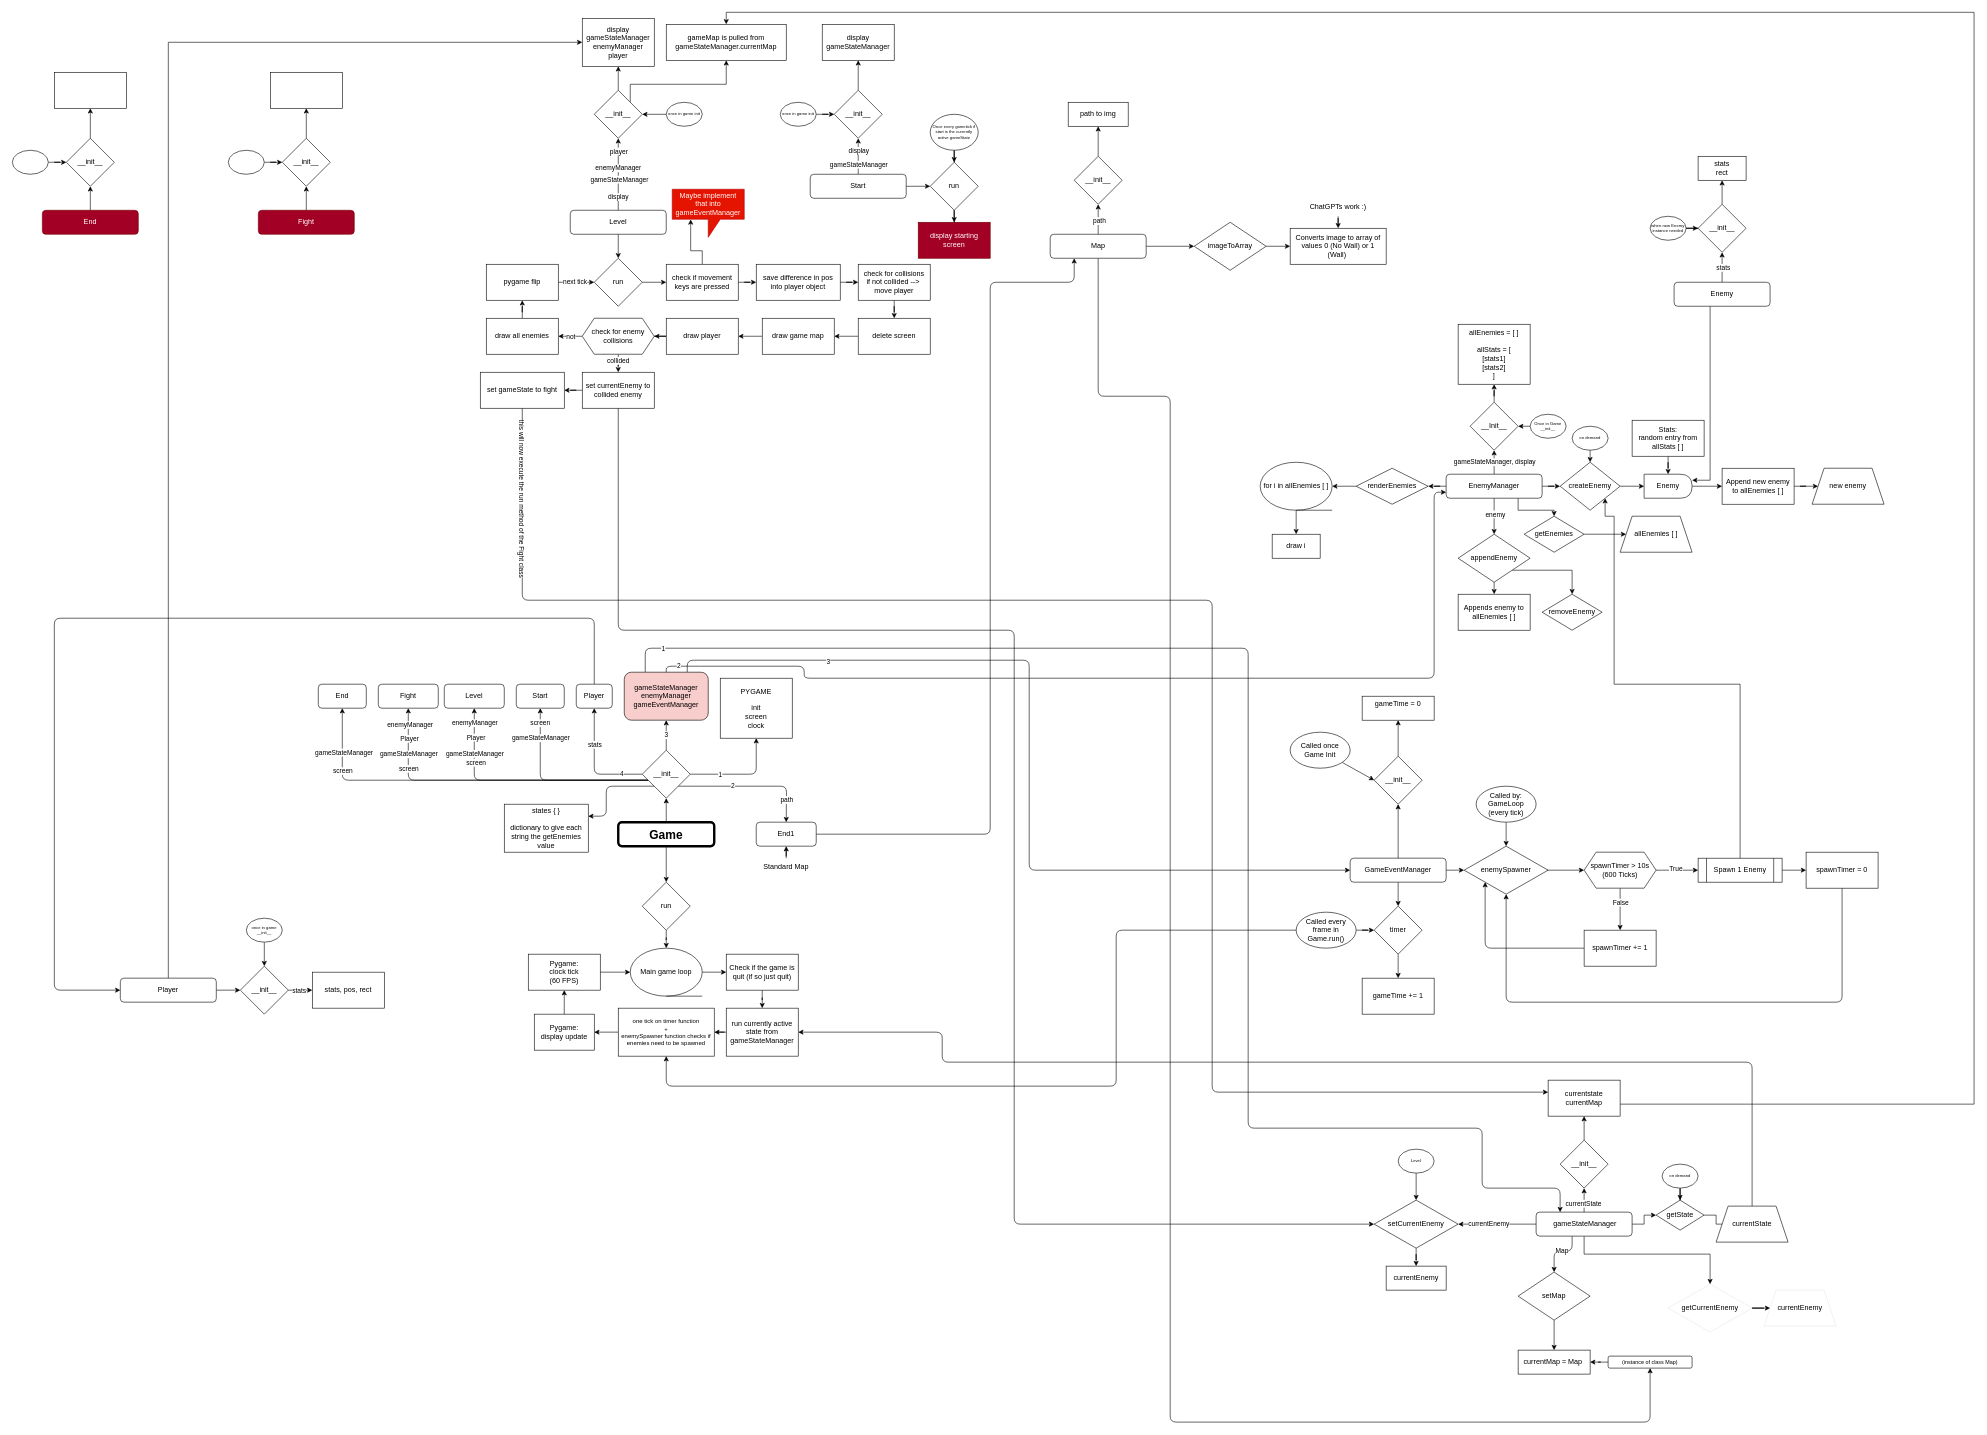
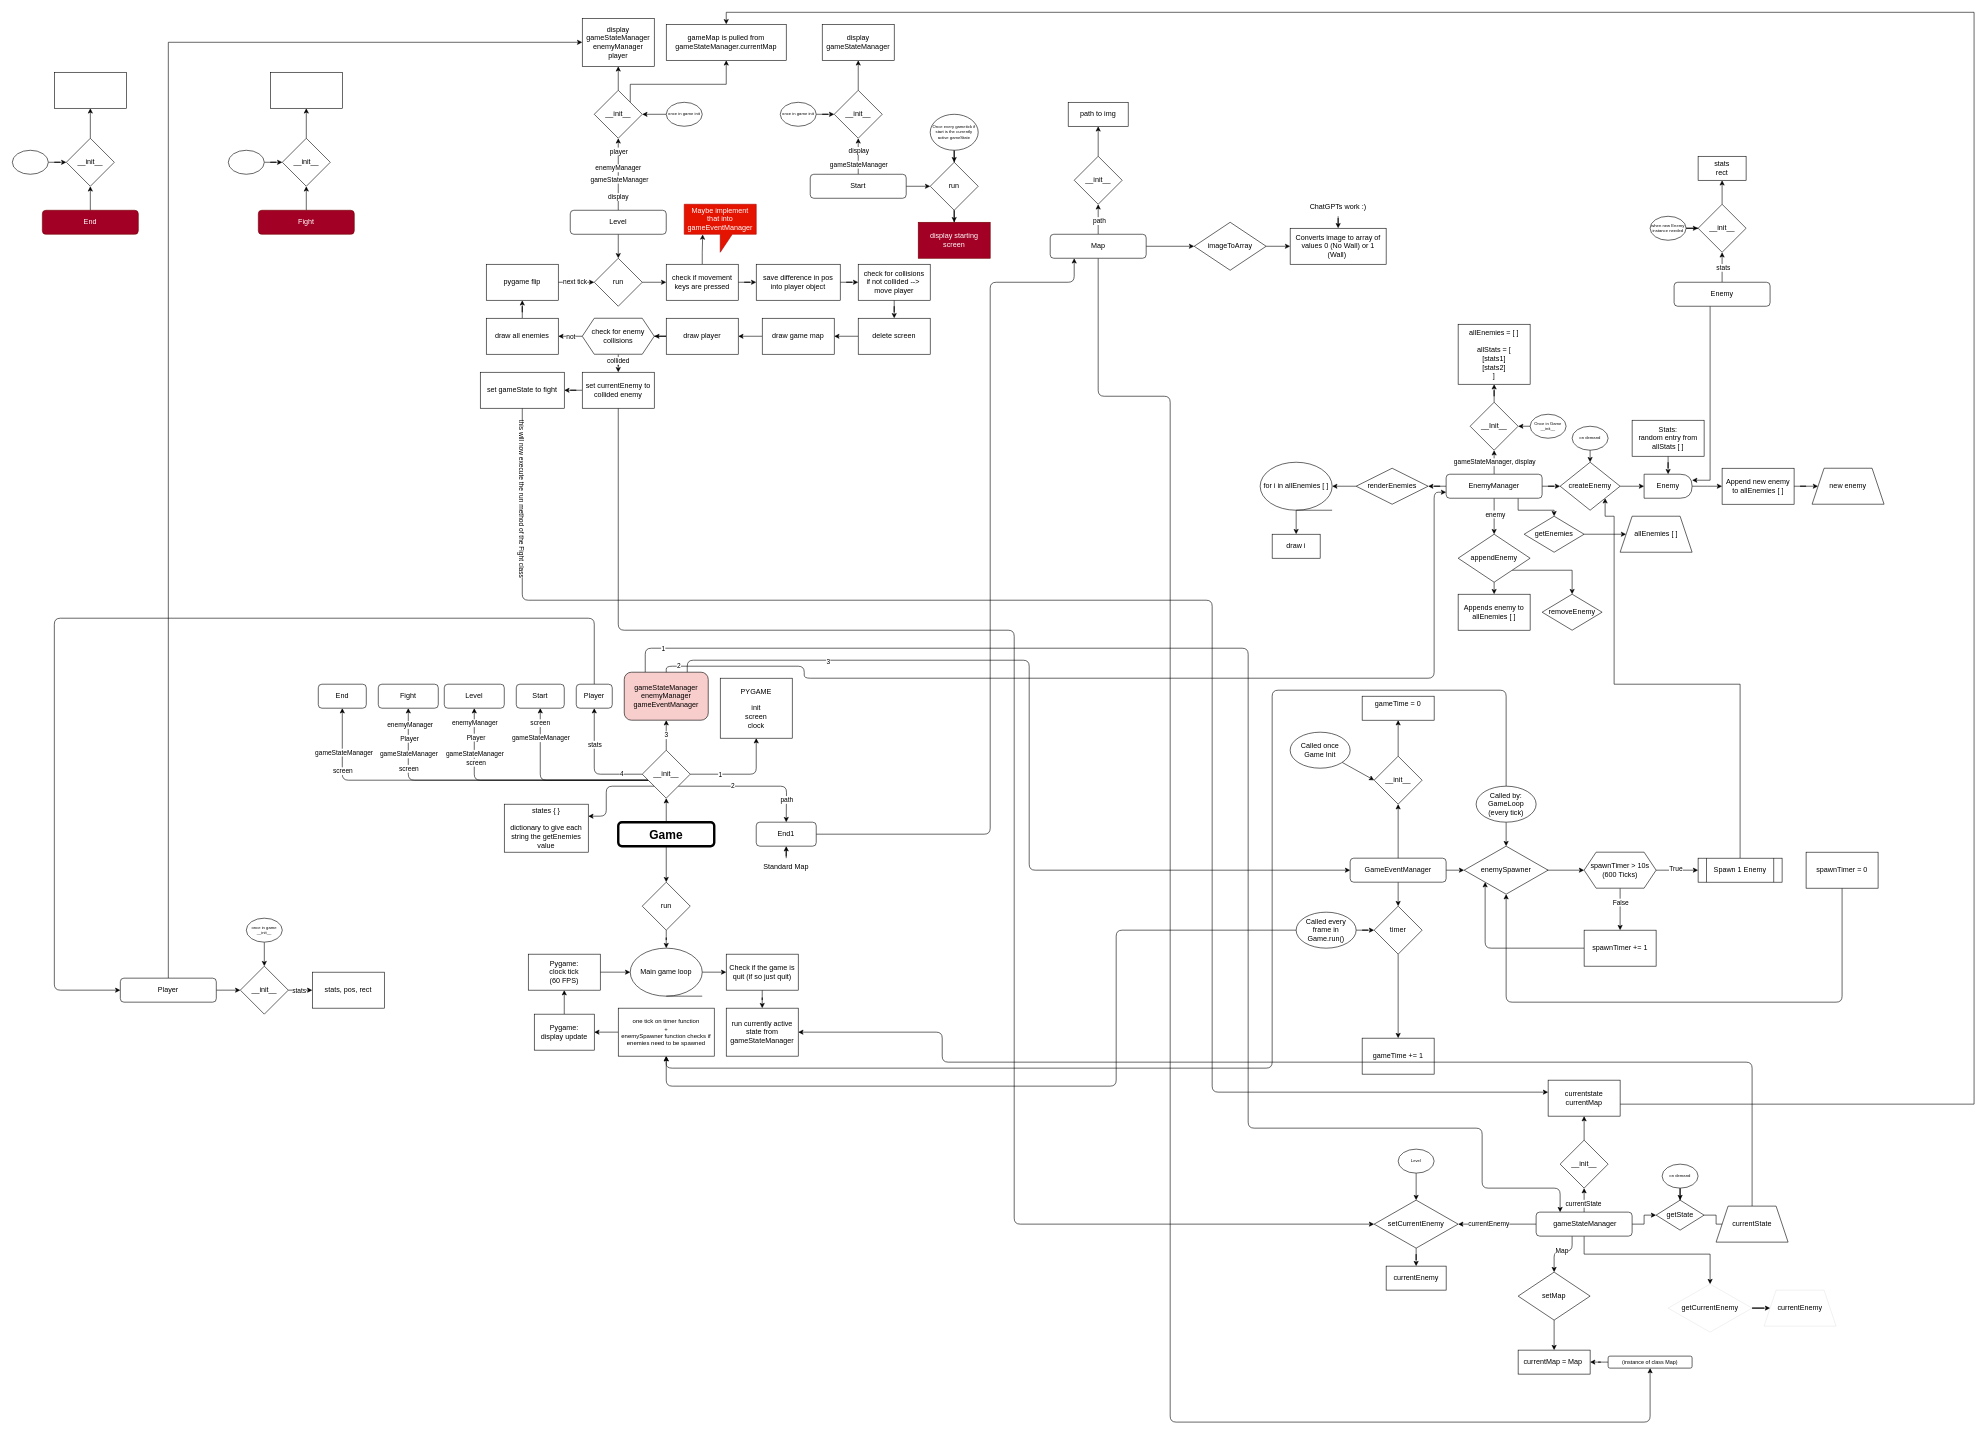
node "Maybe implement that into gameEventManager": moved (708, 213) -> (720, 228)
edge "Spawn 1 Enemy" -> "spawnTimer = 0": removed
node "gameTime += 1": moved (1398, 996) -> (1398, 1056)
edge "Called by: GameLoop (every tick)" -> "one tick on timer function + enemySpawner function checks if enemies need to be spawned": added
edge "run currently active state from gameStateManager" -> "one tick on timer function + enemySpawner function checks if enemies need to be spawned": removed
